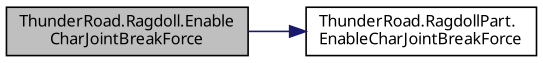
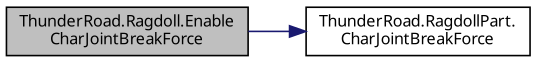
node "ThunderRoad.RagdollPart. EnableCharJointBreakForce": label "ThunderRoad.RagdollPart. EnableCharJointBreakForce" -> "ThunderRoad.RagdollPart. CharJointBreakForce"
